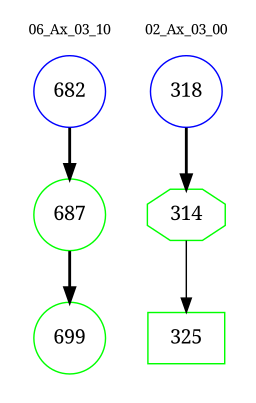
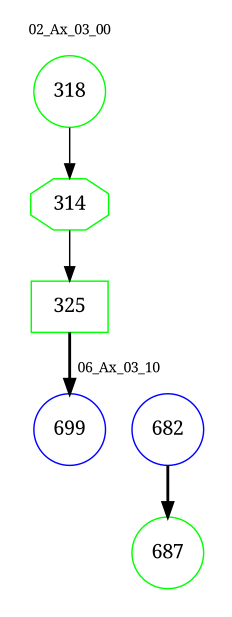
node "318": color blue -> green
edge "318" -> "314": style bold -> solid
edge "687" -> "699": now "325" -> "699"
node "699": color green -> blue
